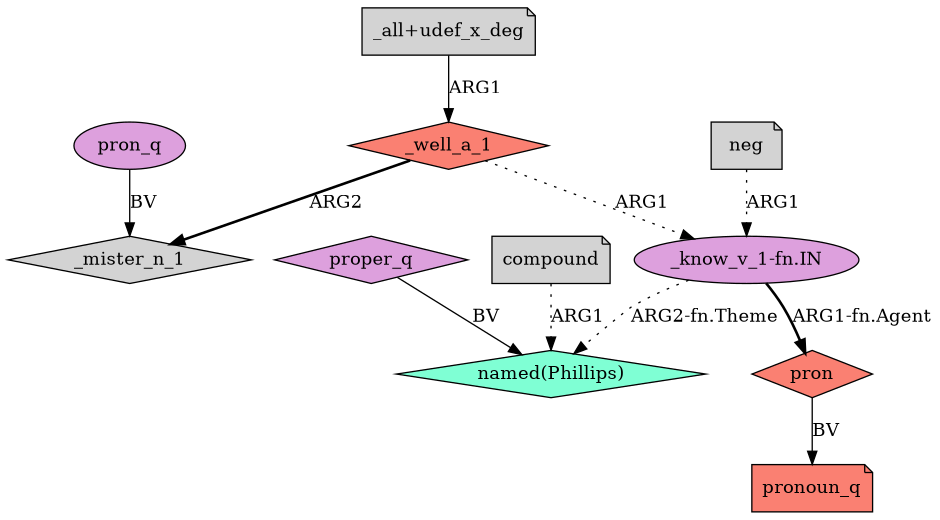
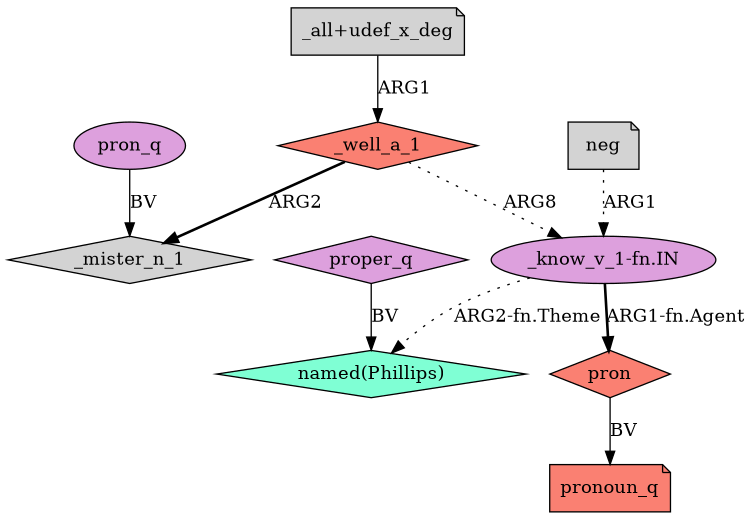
edge "_well_a_1" -> "_know_v_1-fn.IN": label "ARG1" -> "ARG8"
node "compound": removed
